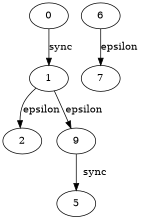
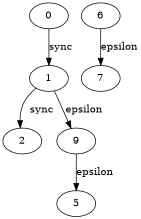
edge "1" -> "2": label "epsilon" -> "sync"
edge "9" -> "5": label "sync" -> "epsilon"
